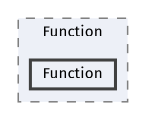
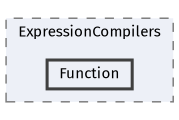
cluster "Function": label "Function" -> "ExpressionCompilers"
